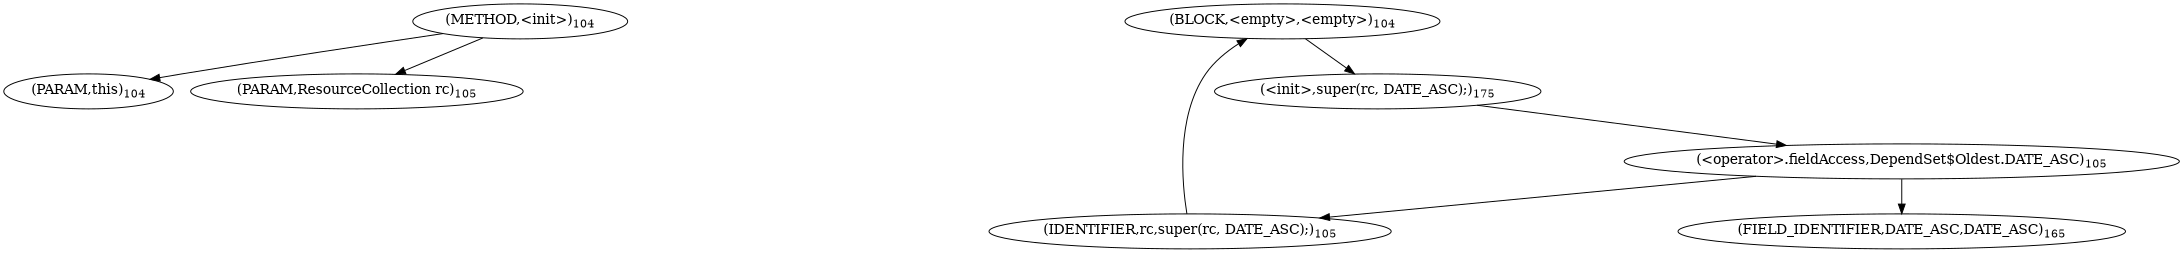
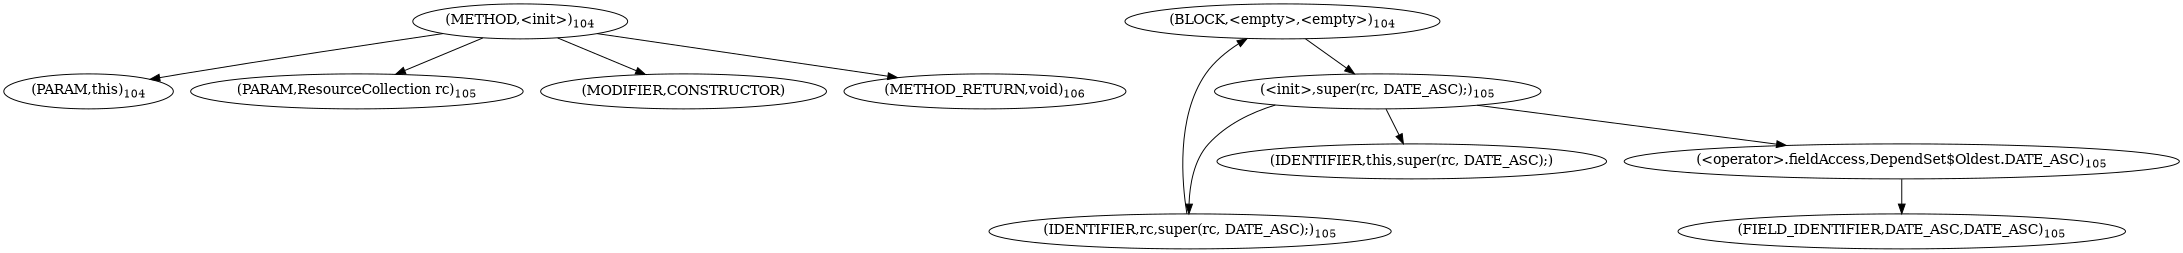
node "(<init>,super(rc, DATE_ASC);)": text "175" -> "105"
node "(MODIFIER,CONSTRUCTOR)": added
node "(METHOD_RETURN,void)": added
node "(IDENTIFIER,this,super(rc, DATE_ASC);)": added
edge "(<operator>.fieldAccess,DependSet$Oldest.DATE_ASC)" -> "(IDENTIFIER,rc,super(rc, DATE_ASC);)": now "(<init>,super(rc, DATE_ASC);)" -> "(IDENTIFIER,rc,super(rc, DATE_ASC);)"
node "(FIELD_IDENTIFIER,DATE_ASC,DATE_ASC)": text "165" -> "105"
